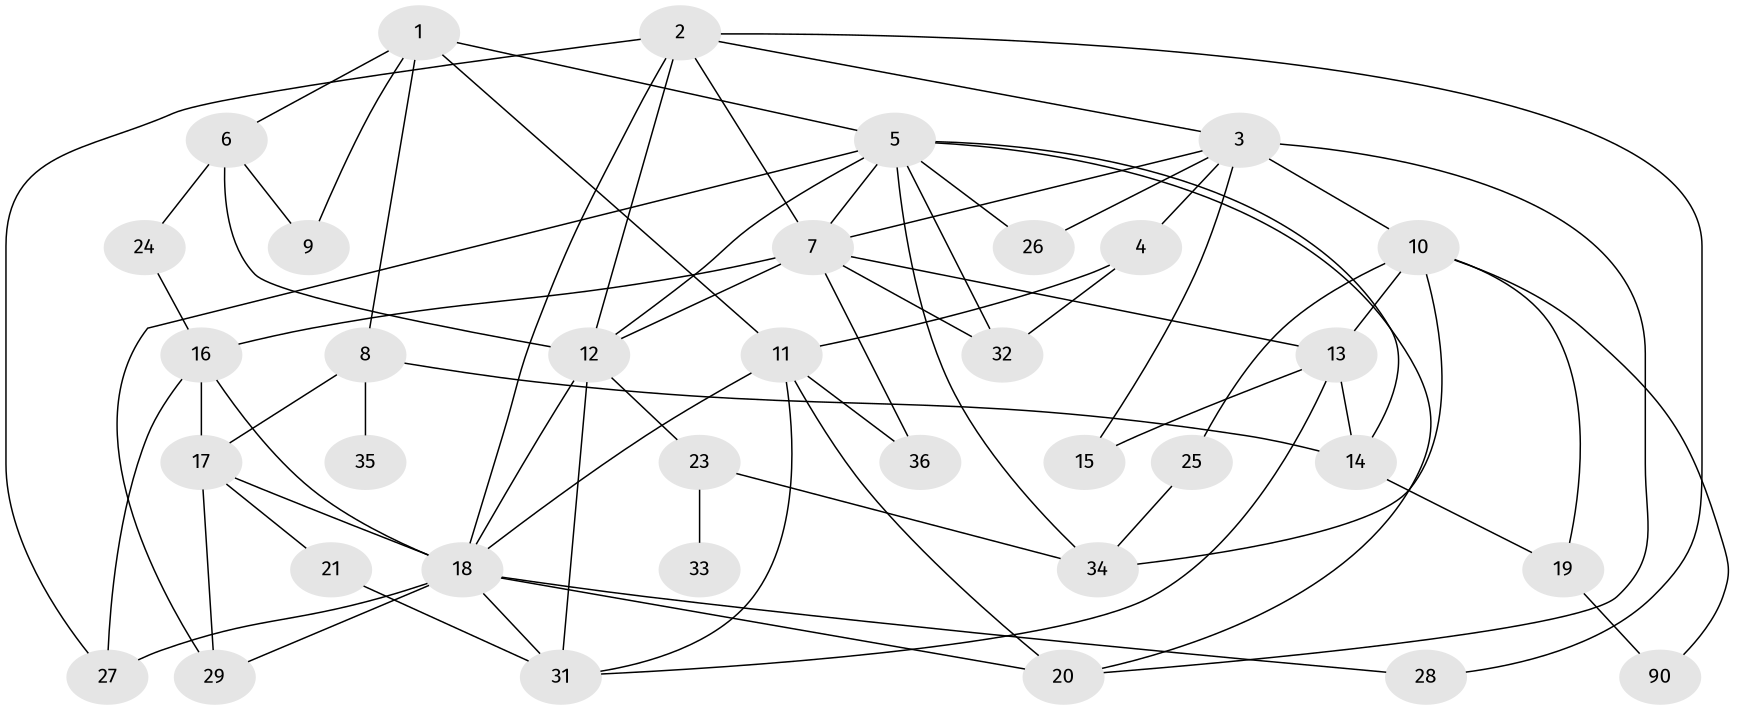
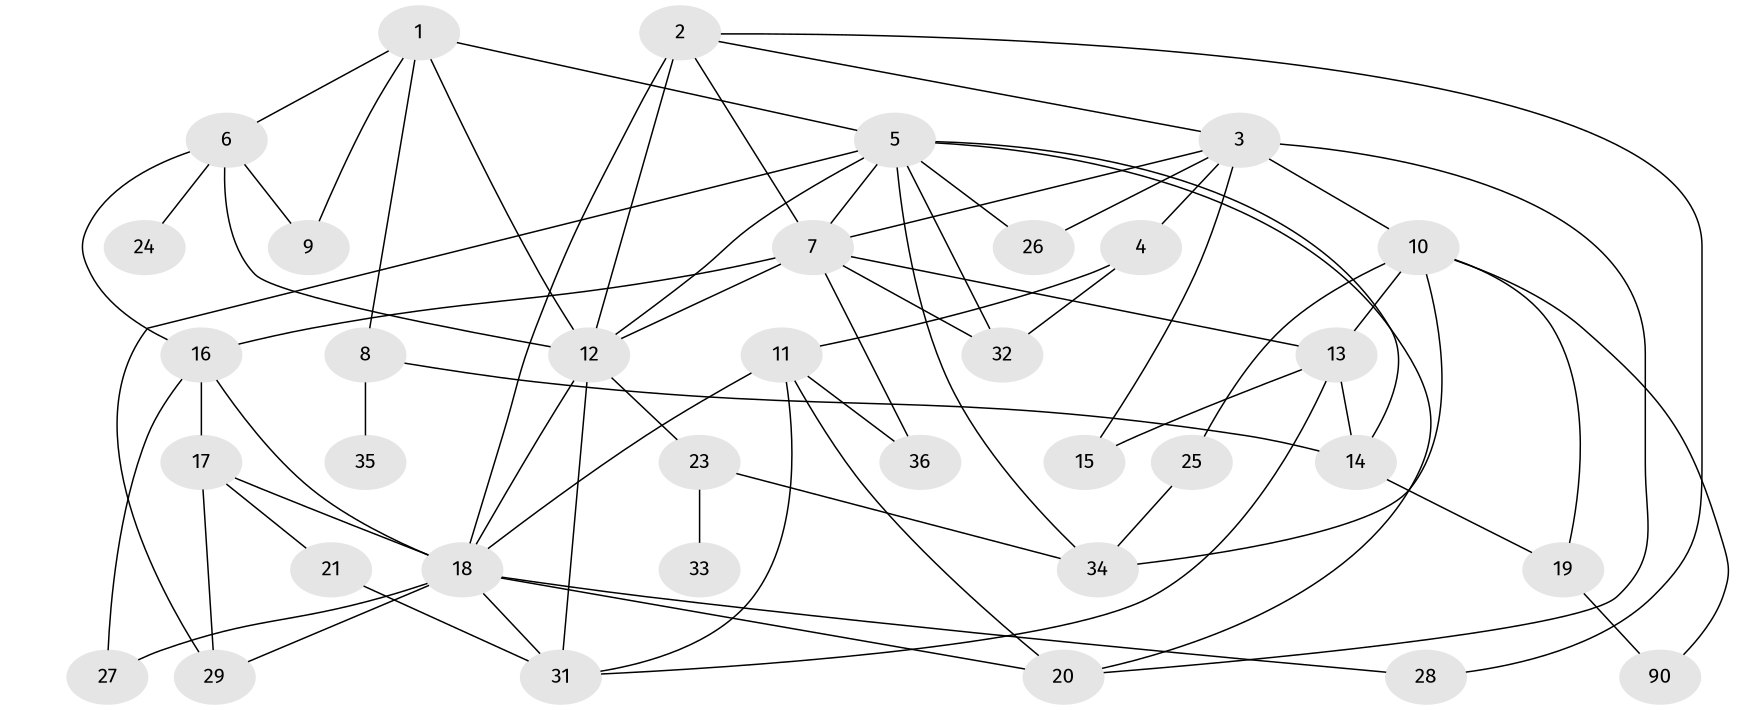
edge "2" -- "27": removed
edge "1" -- "11": now "1" -- "12"
edge "24" -- "16": now "6" -- "16"
edge "8" -- "17": removed
